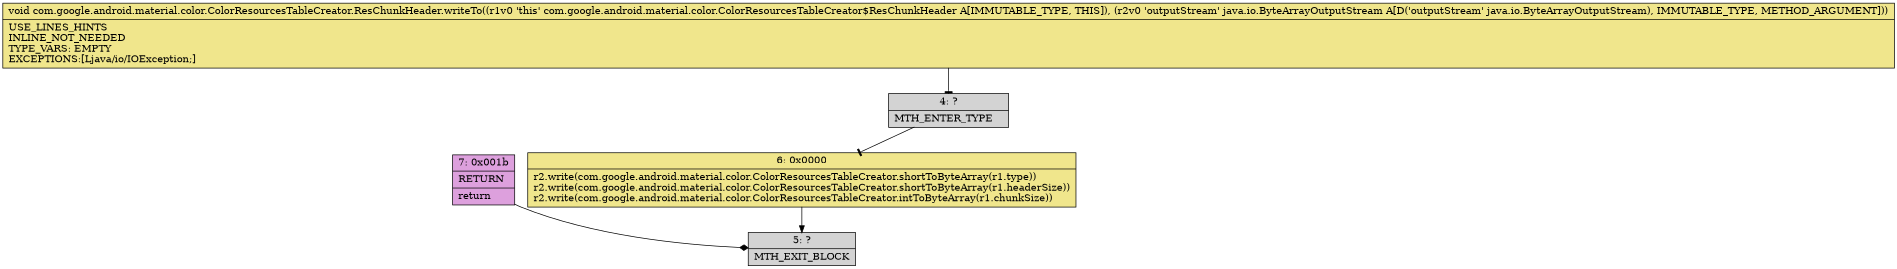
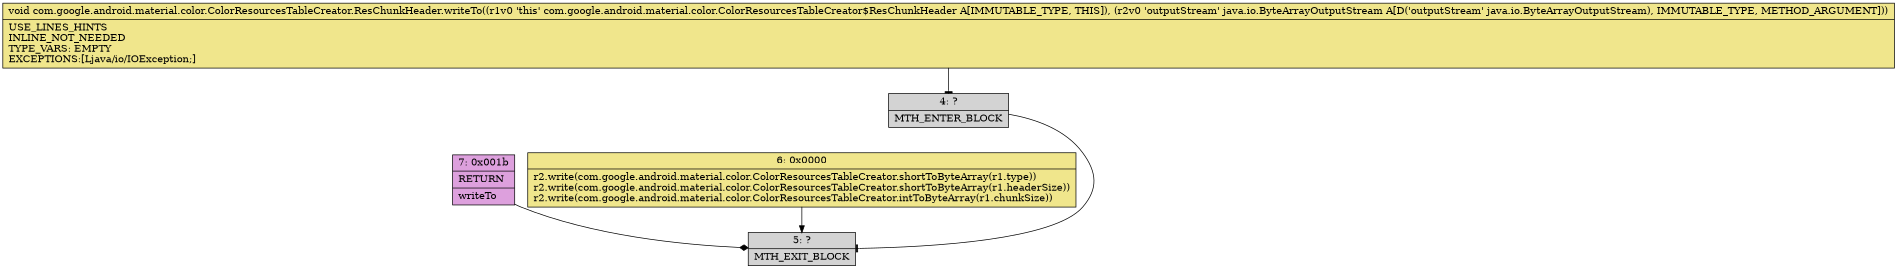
node "4: ?": text "MTH_ENTER_TYPE" -> "MTH_ENTER_BLOCK"
edge "4: ?" -> "6: 0x0000": now "4: ?" -> "5: ?"
node "7: 0x001b": text "return" -> "writeTo"
